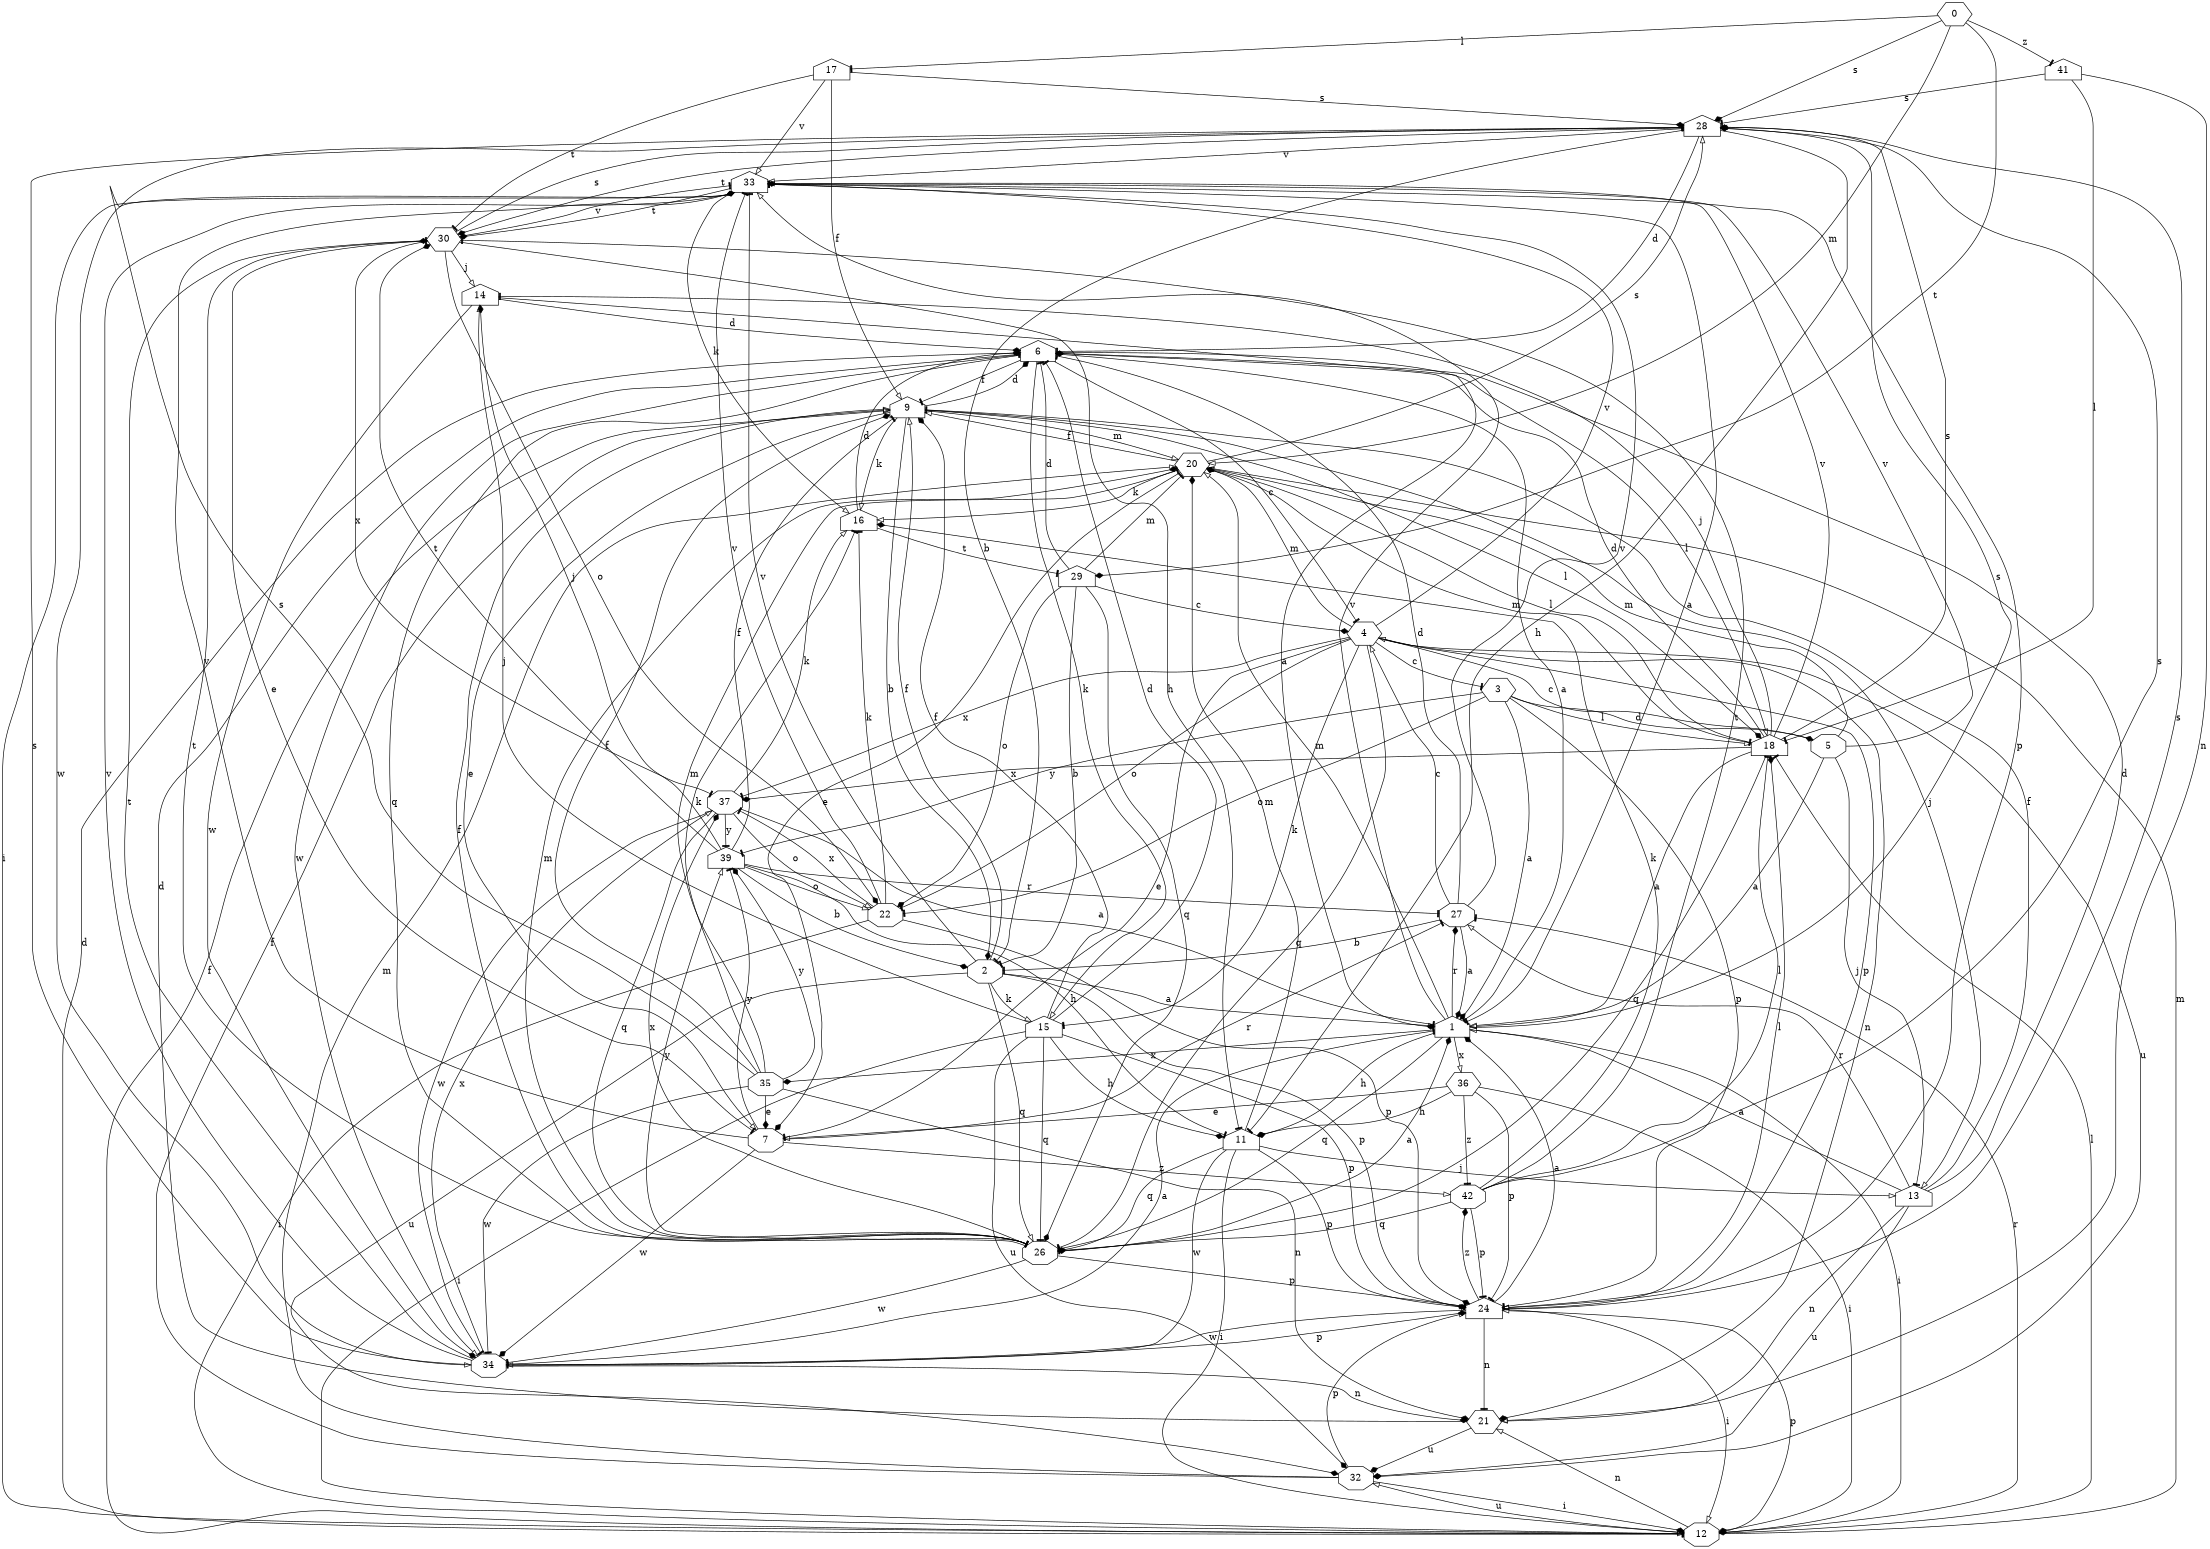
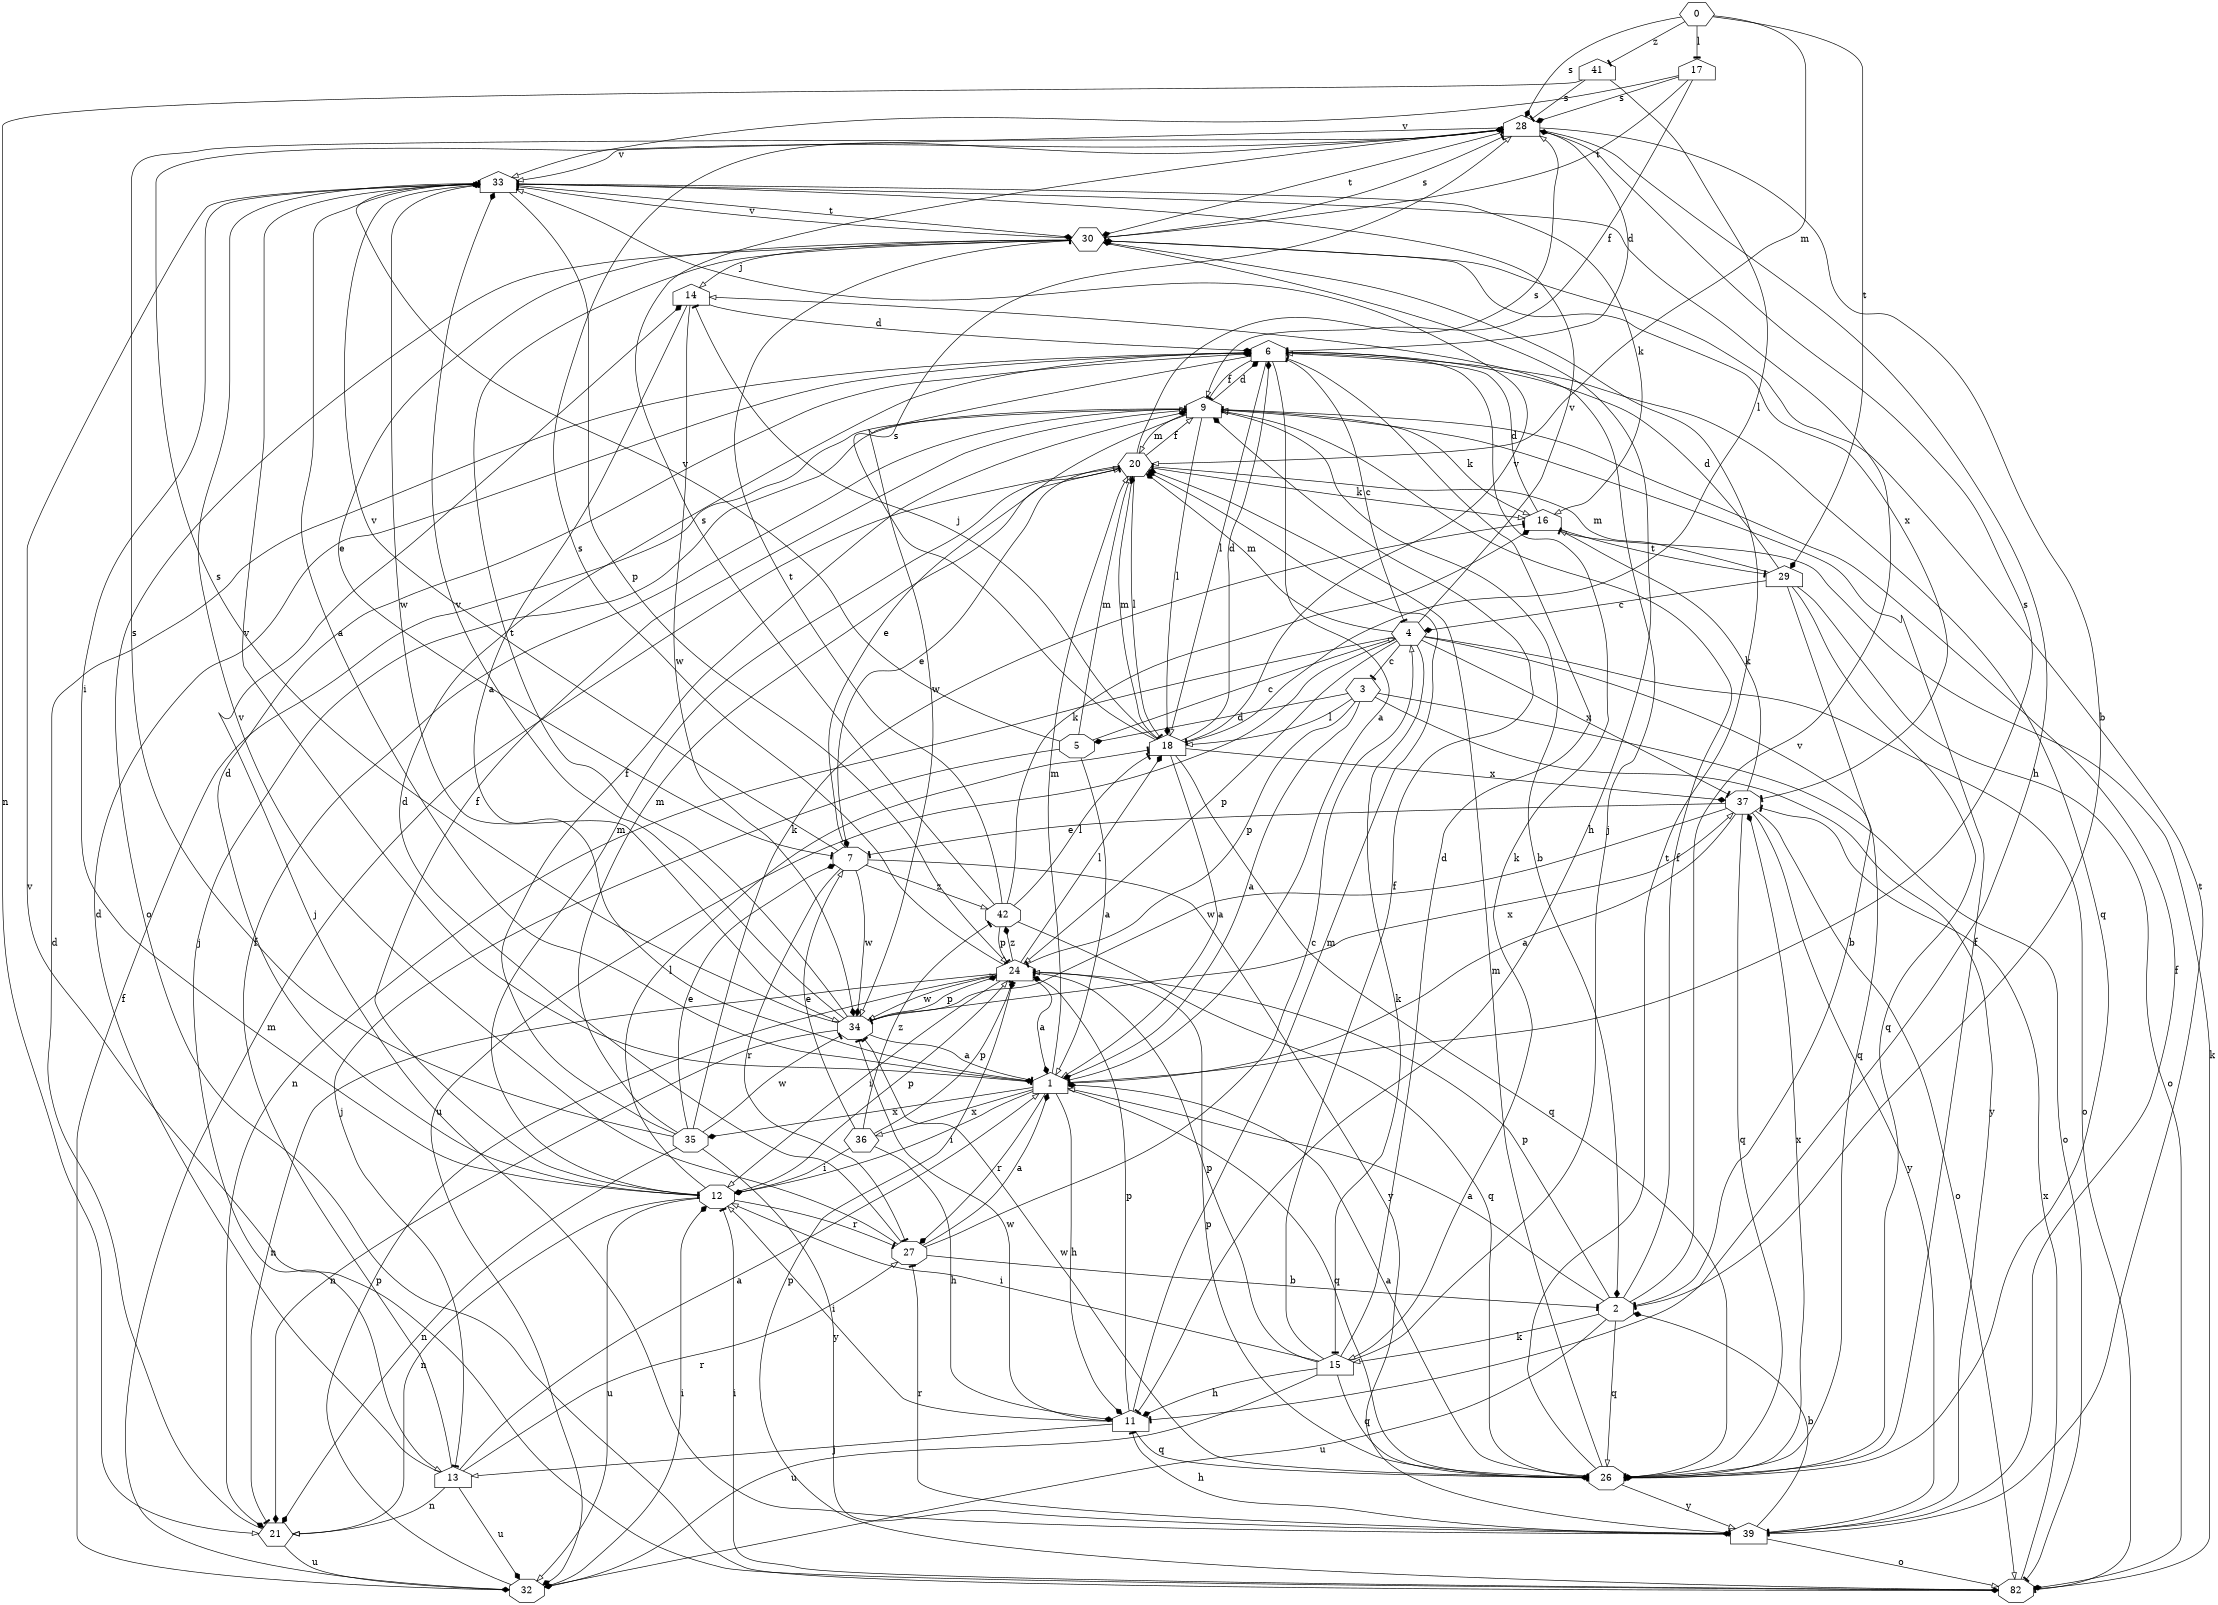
node "22": label "22" -> "82"
edge "4" -> "7": now "37" -> "7"
